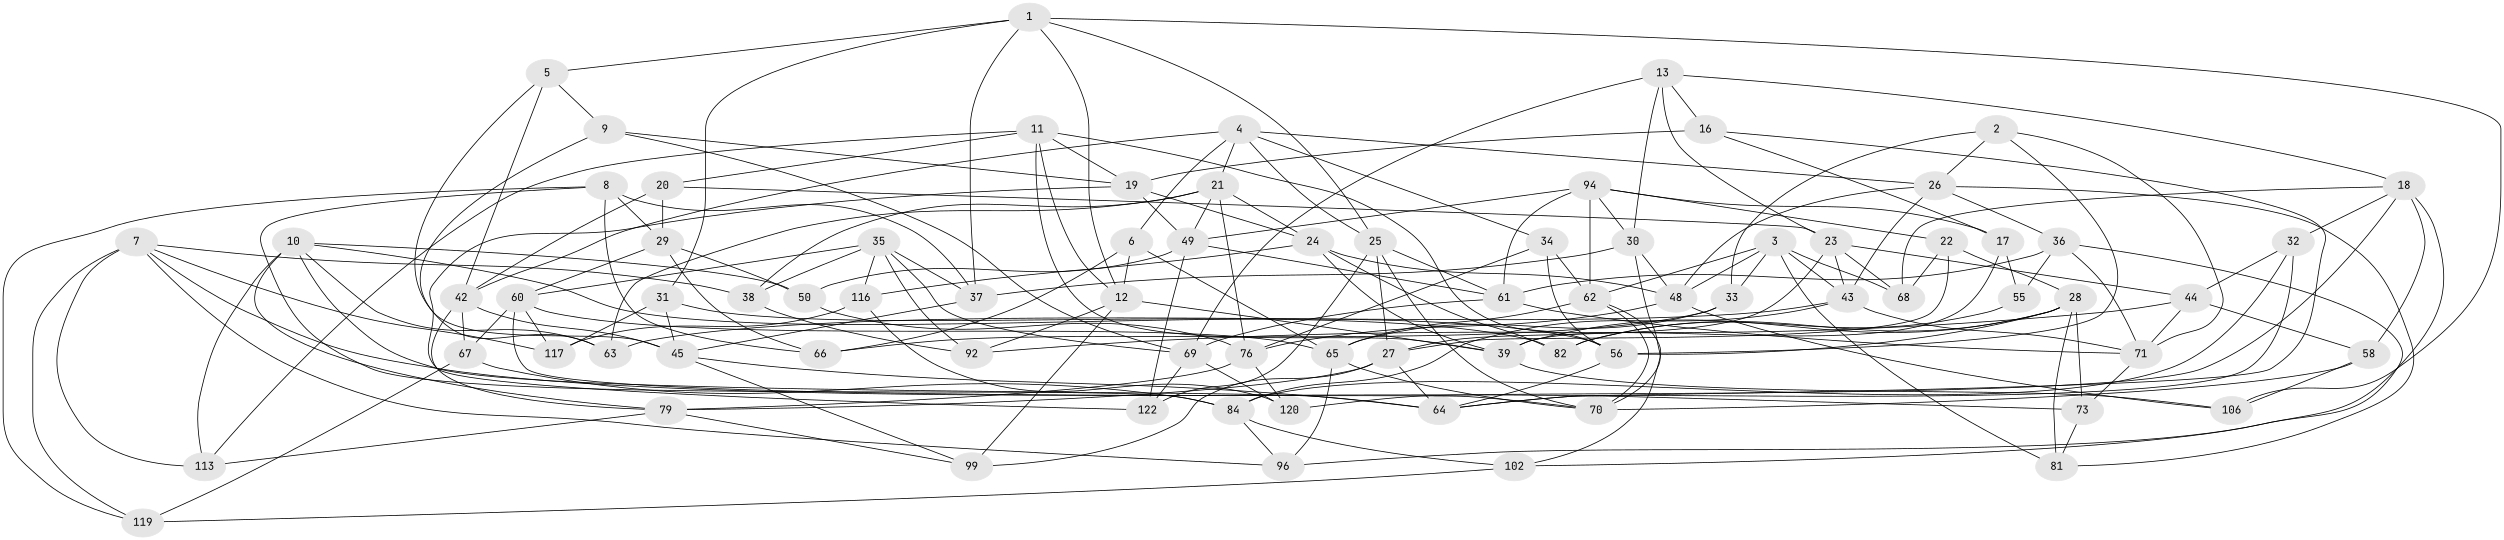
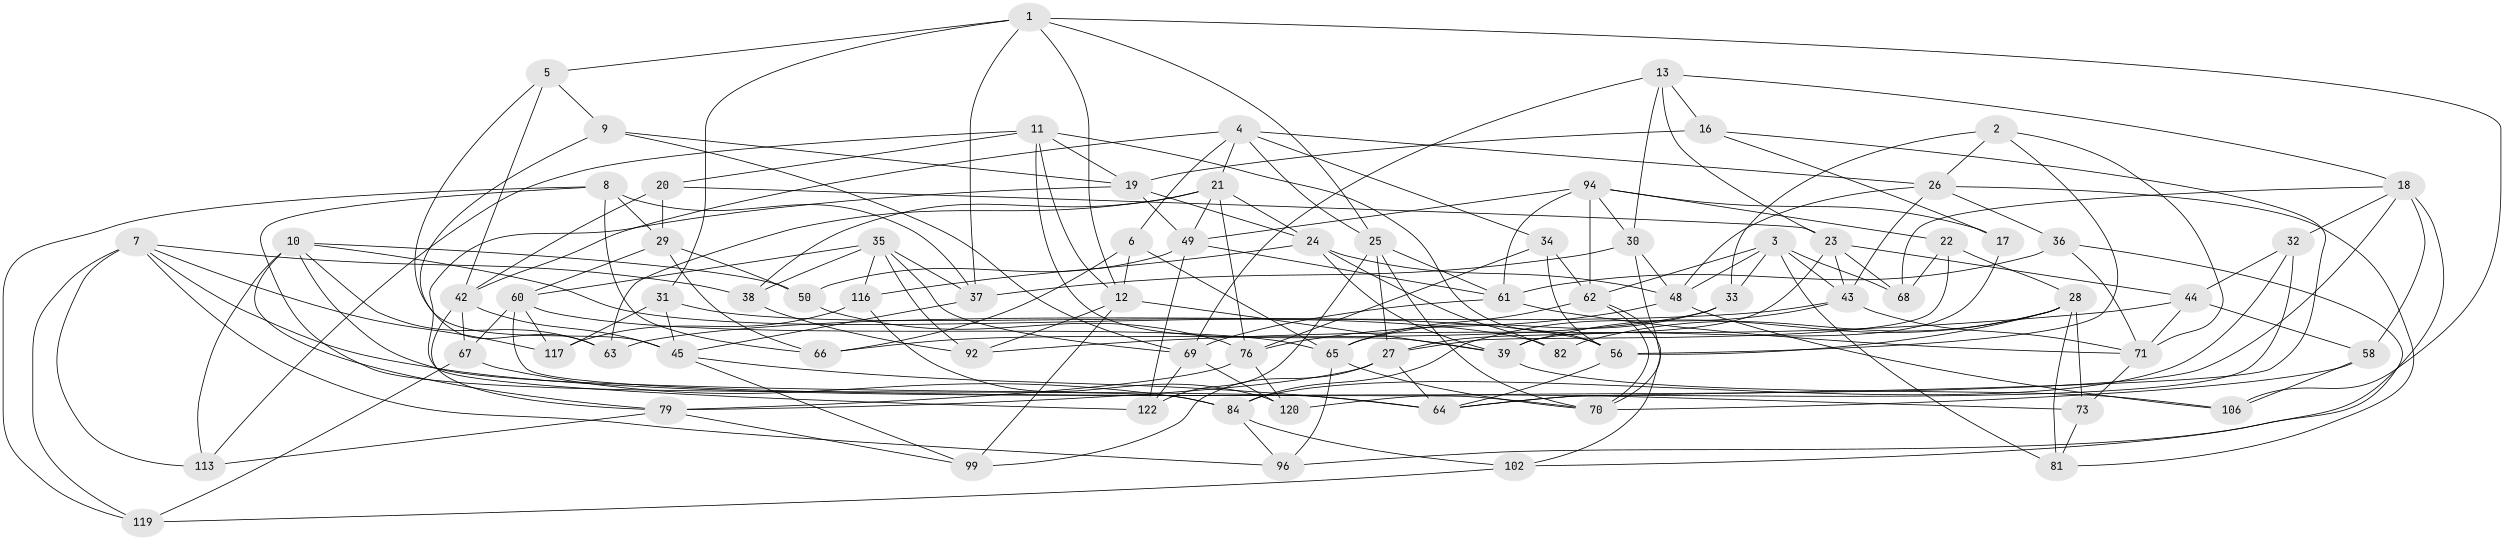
node "55": removed
